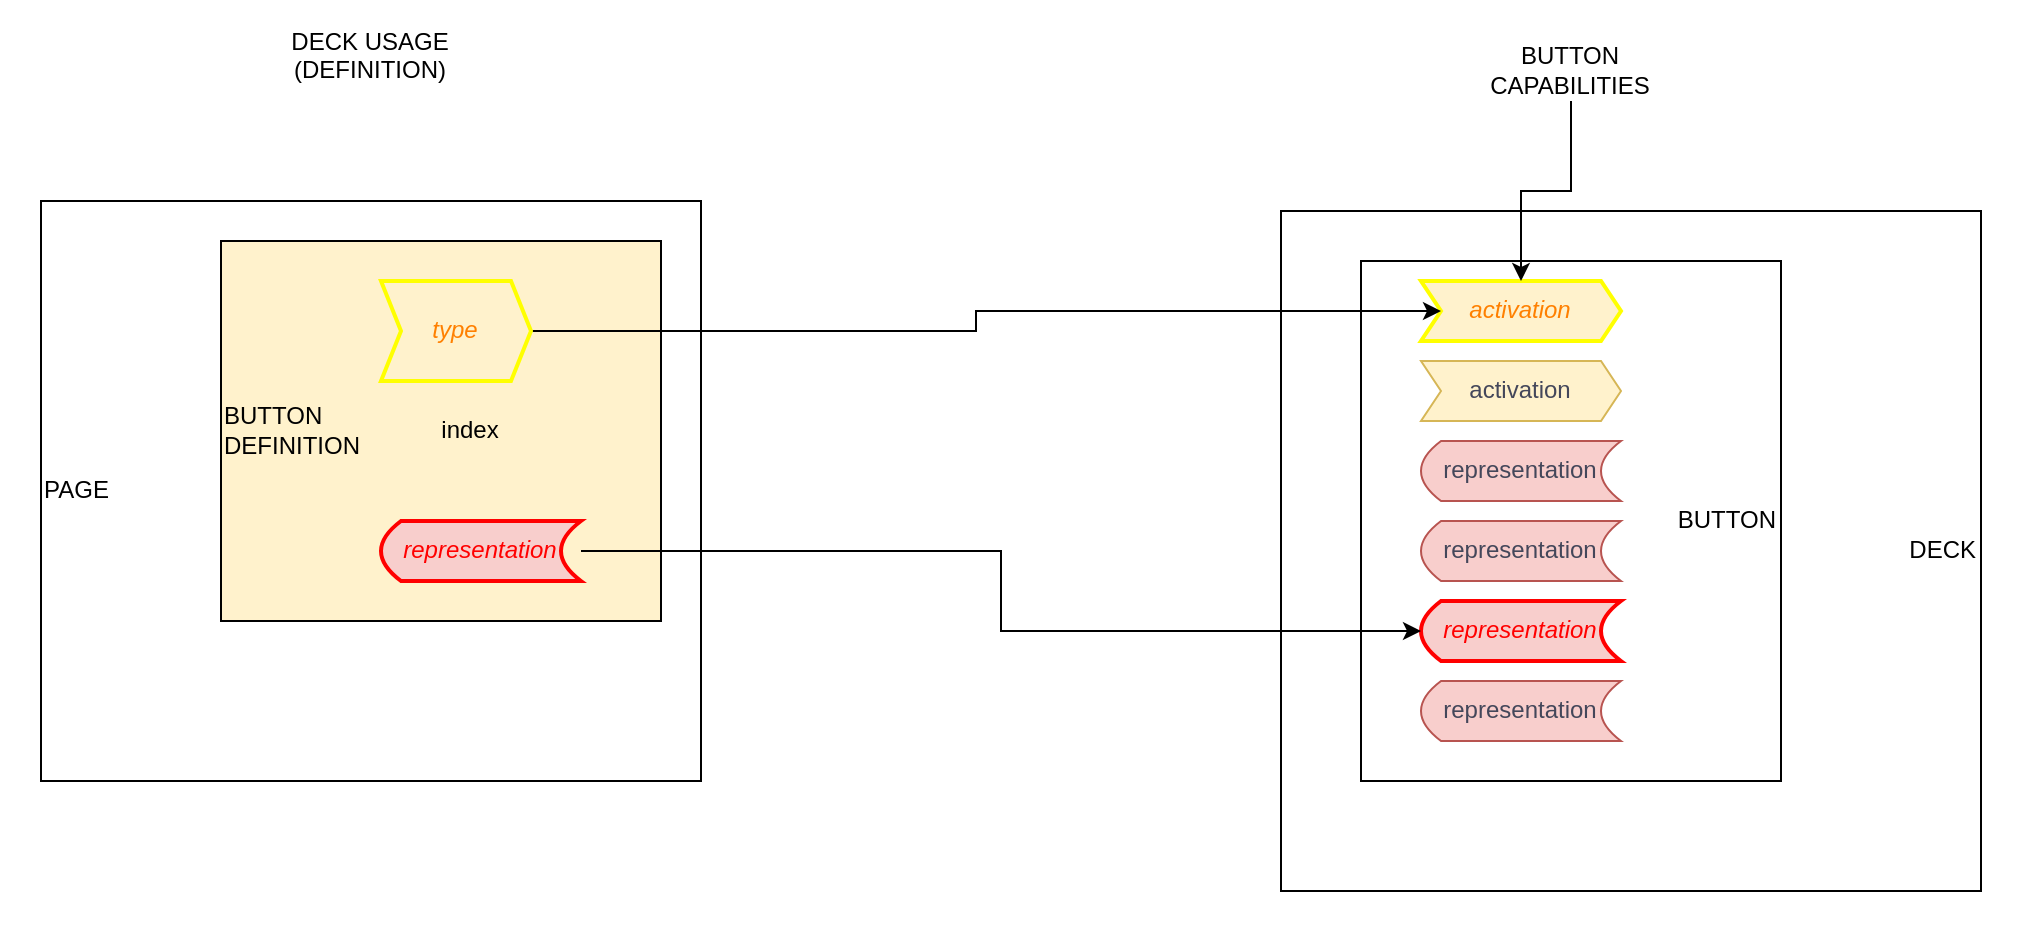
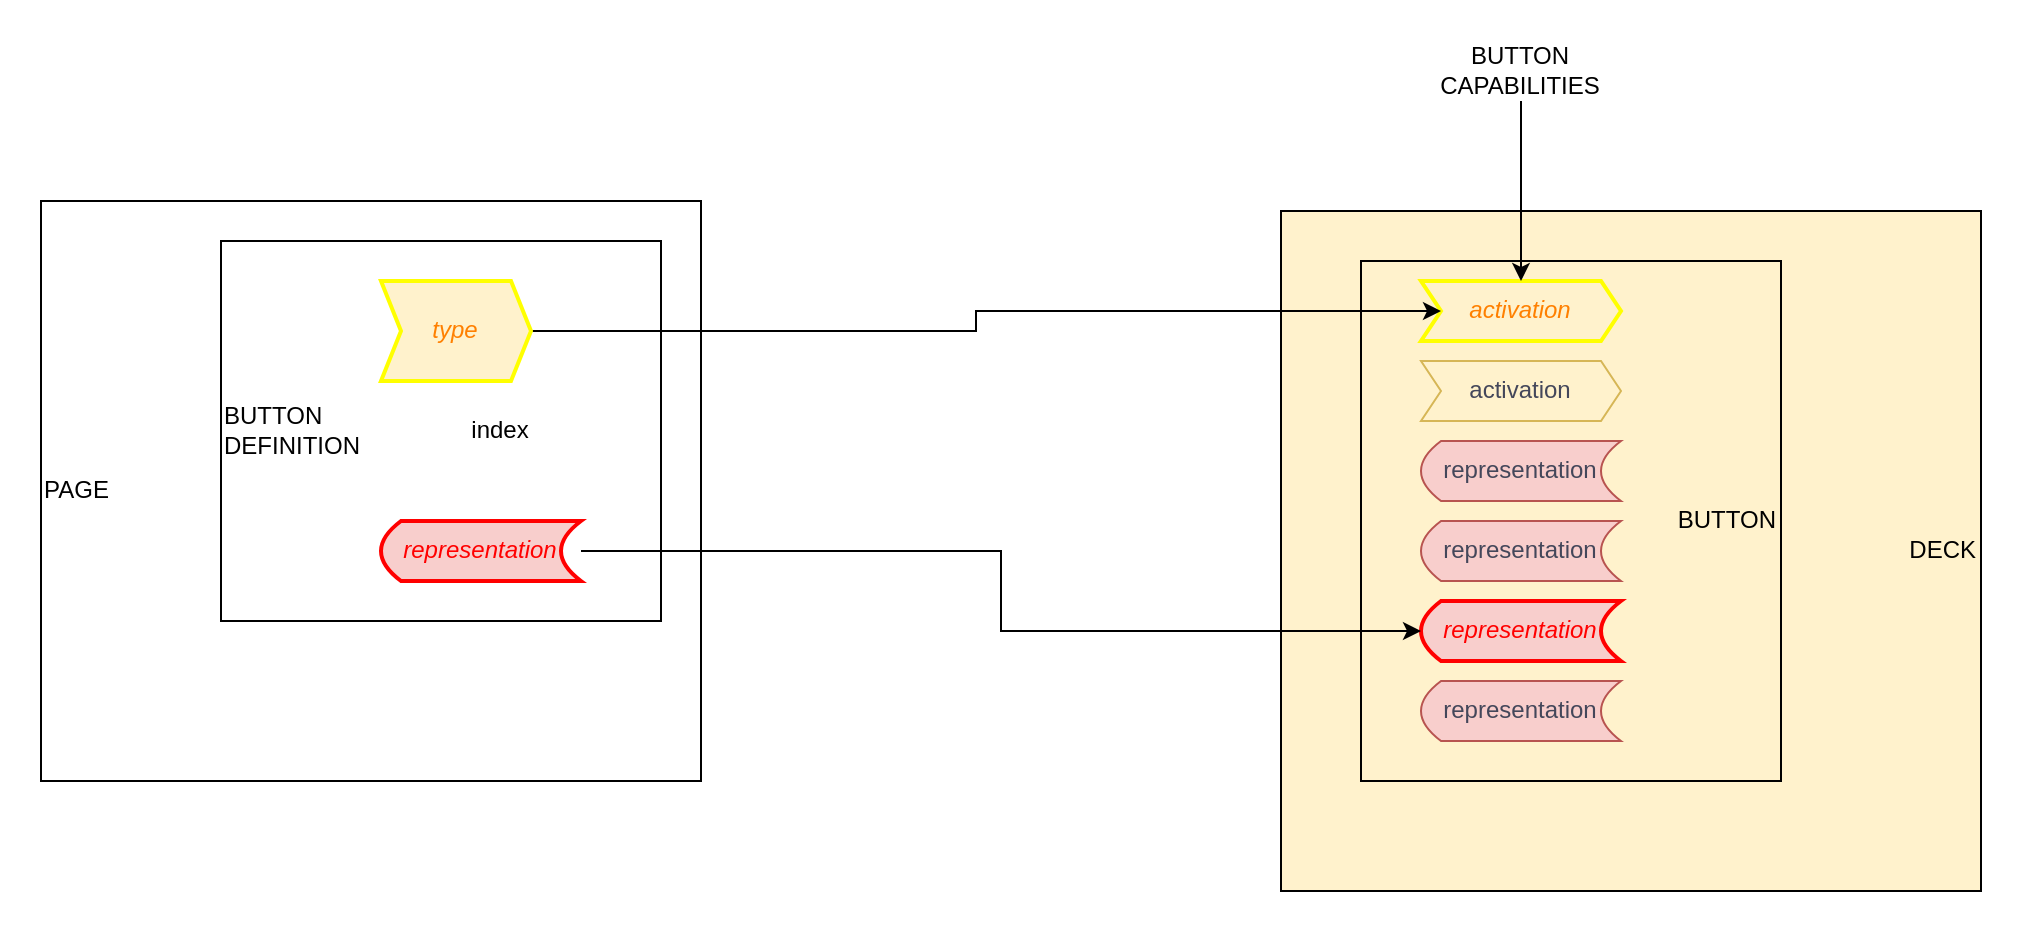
node "DECK USAGE (DEFINITION)": removed
node "BUTTON CAPABILITIES": moved (1571, 71) -> (1521, 71)
node "BUTTON DEFINITION": fillcolor #fff2cc -> #ffffff
node "index": moved (471, 431) -> (501, 431)
node "BUTTON": fillcolor #ffffff -> #fff2cc
node "DECK": fillcolor #ffffff -> #fff2cc
